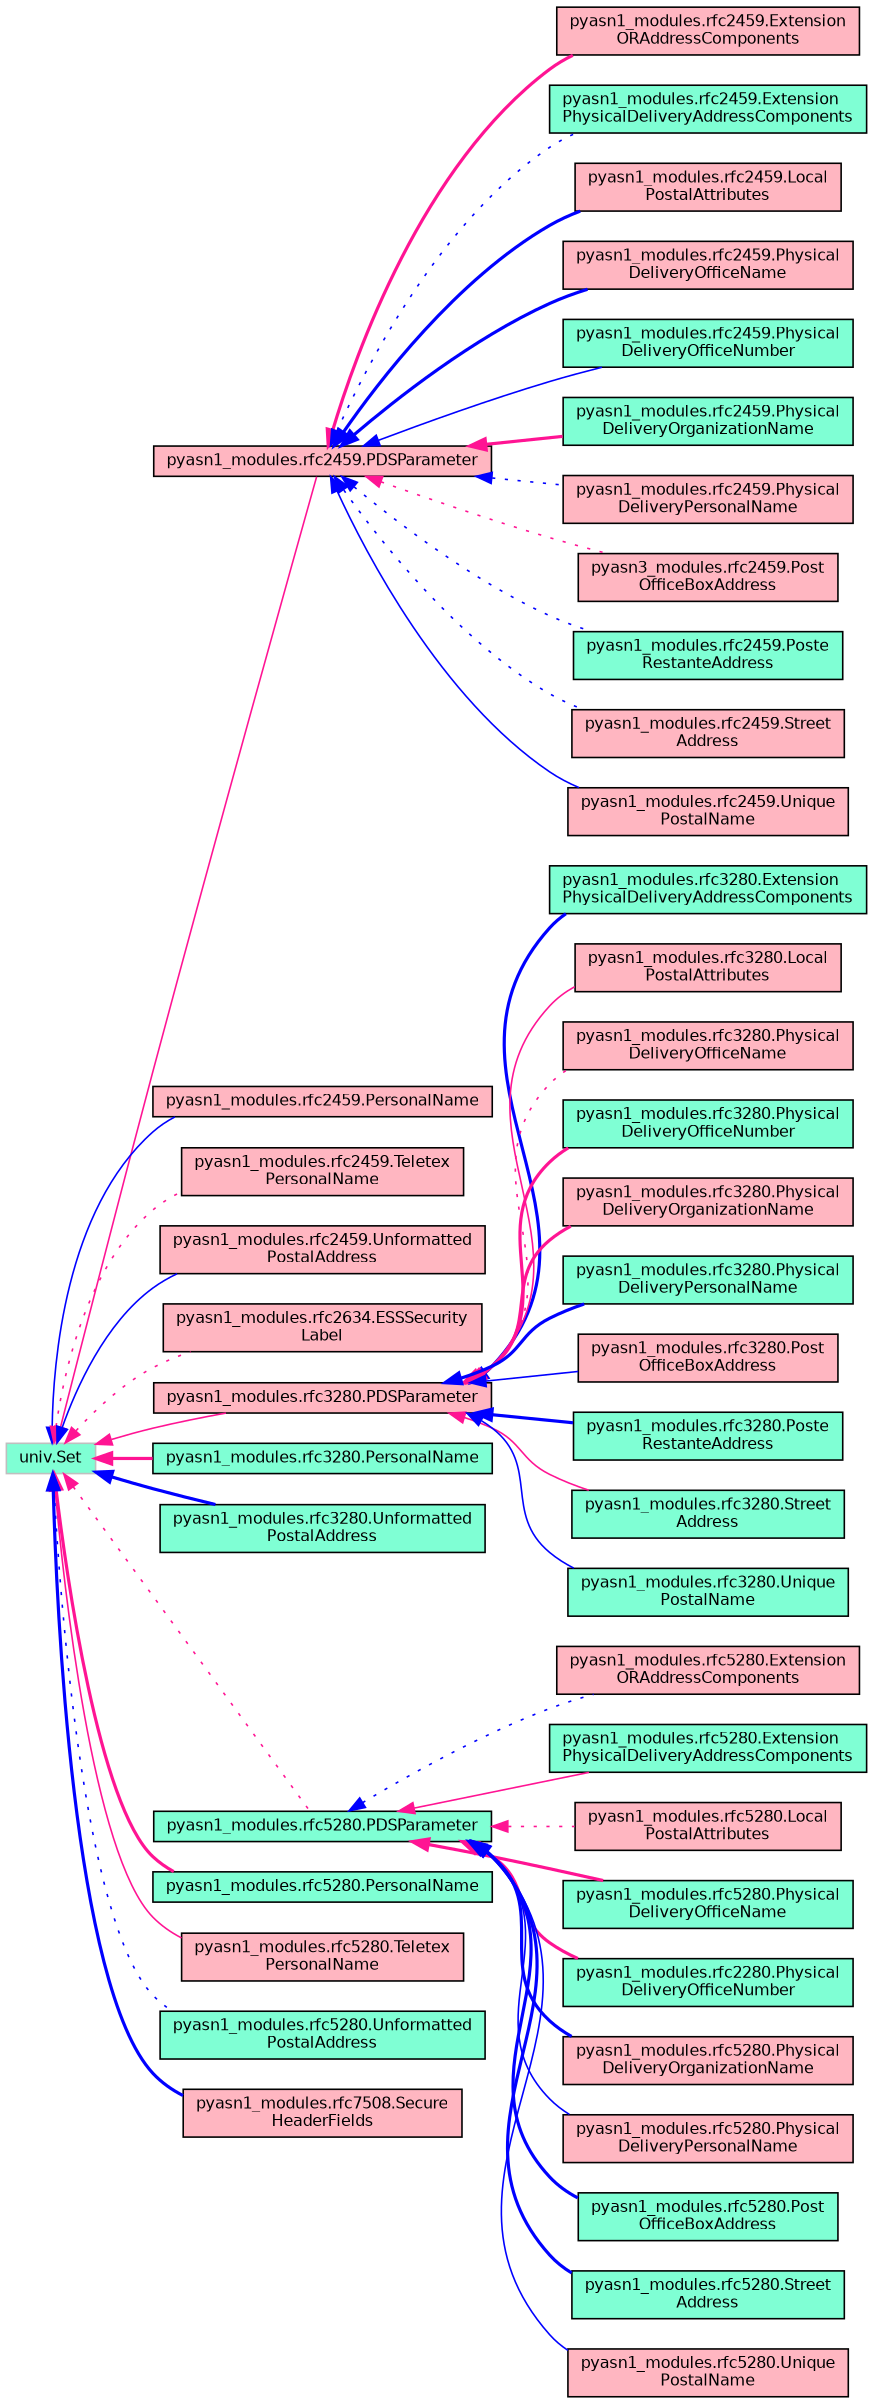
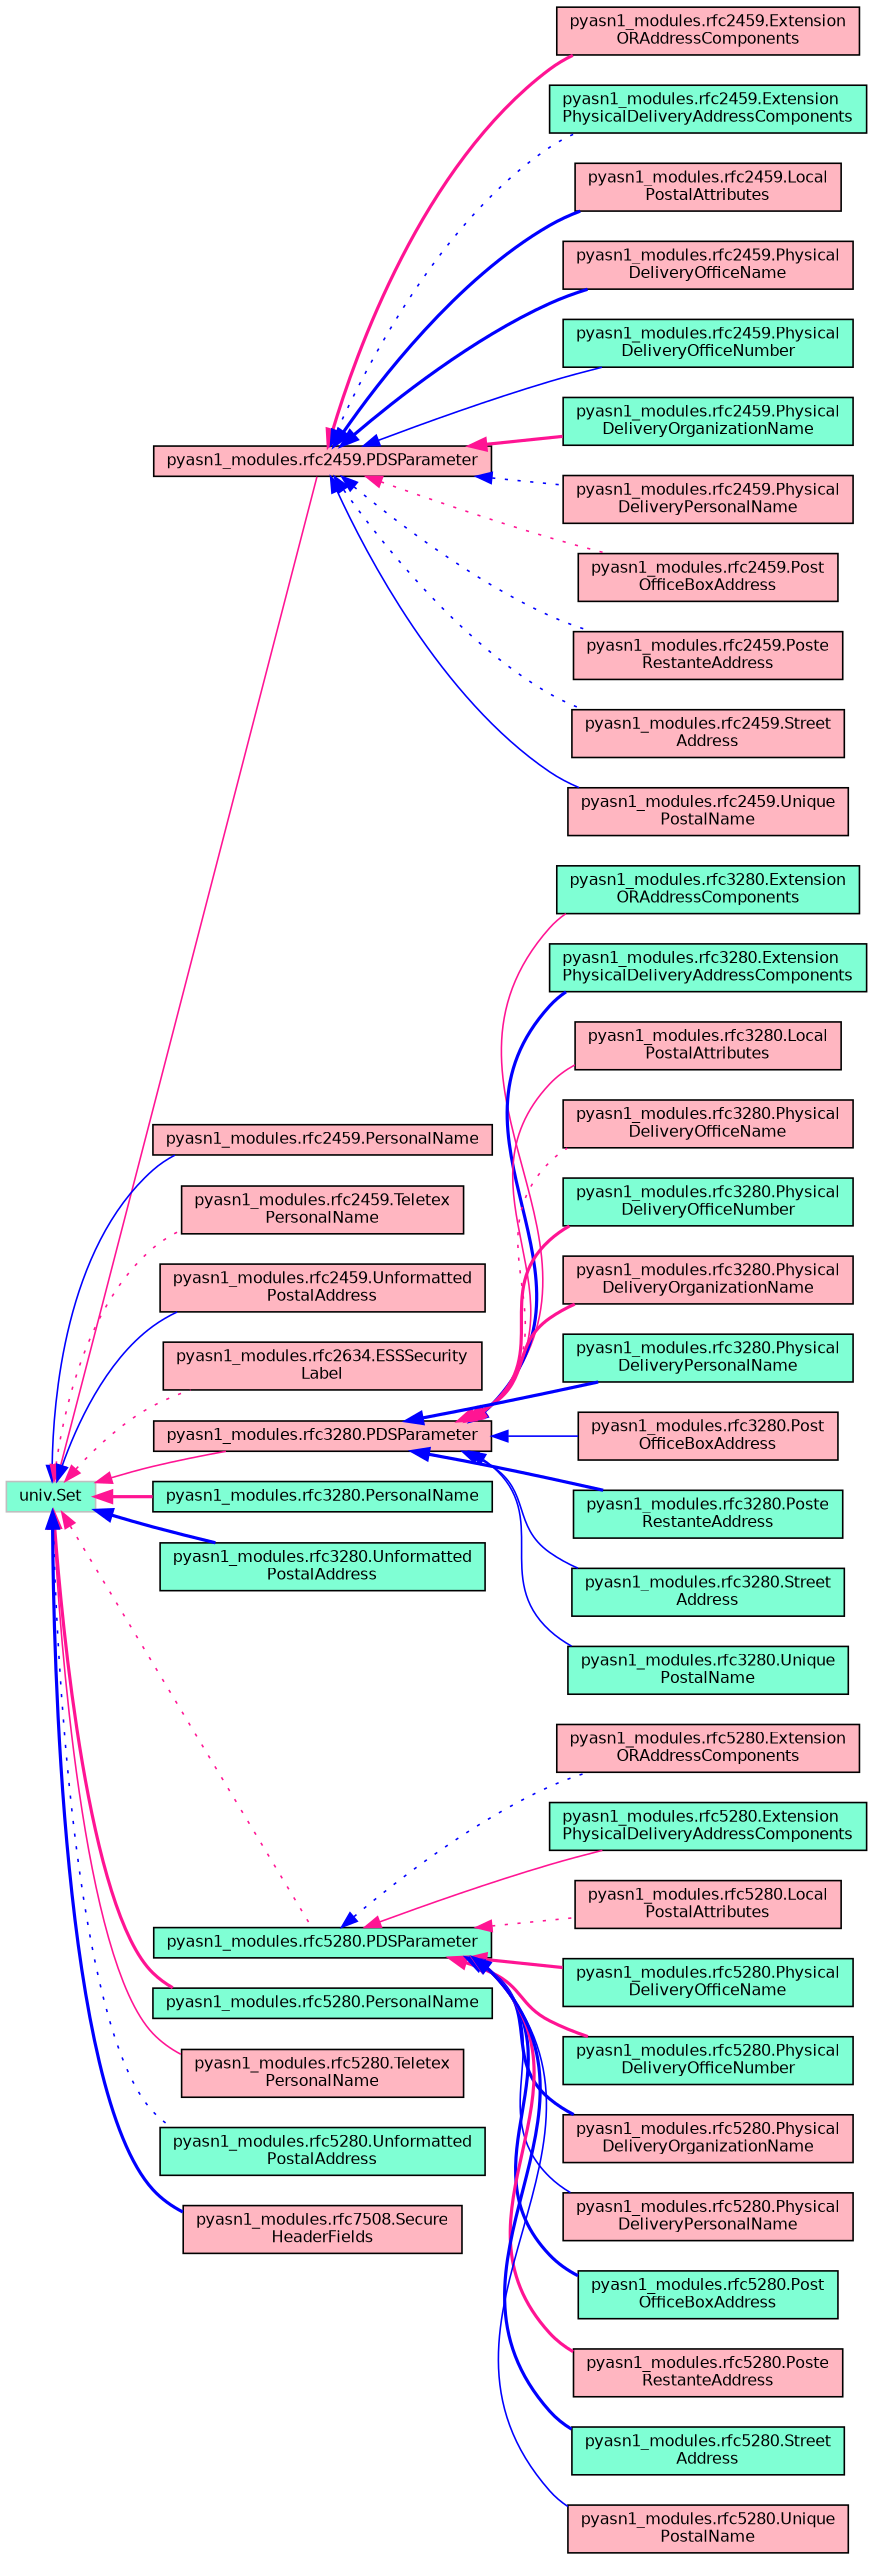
node "pyasn3_modules.rfc2459.Post OfficeBoxAddress": label "pyasn3_modules.rfc2459.Post OfficeBoxAddress" -> "pyasn1_modules.rfc2459.Post OfficeBoxAddress"
node "pyasn1_modules.rfc2459.Poste RestanteAddress": fillcolor aquamarine -> lightpink
node "pyasn1_modules.rfc3280.Extension ORAddressComponents": added
edge "pyasn1_modules.rfc3280.Street Address" -> "pyasn1_modules.rfc3280.PDSParameter": color deeppink -> blue
node "pyasn1_modules.rfc2280.Physical DeliveryOfficeNumber": label "pyasn1_modules.rfc2280.Physical DeliveryOfficeNumber" -> "pyasn1_modules.rfc5280.Physical DeliveryOfficeNumber"
node "pyasn1_modules.rfc5280.Poste RestanteAddress": added
